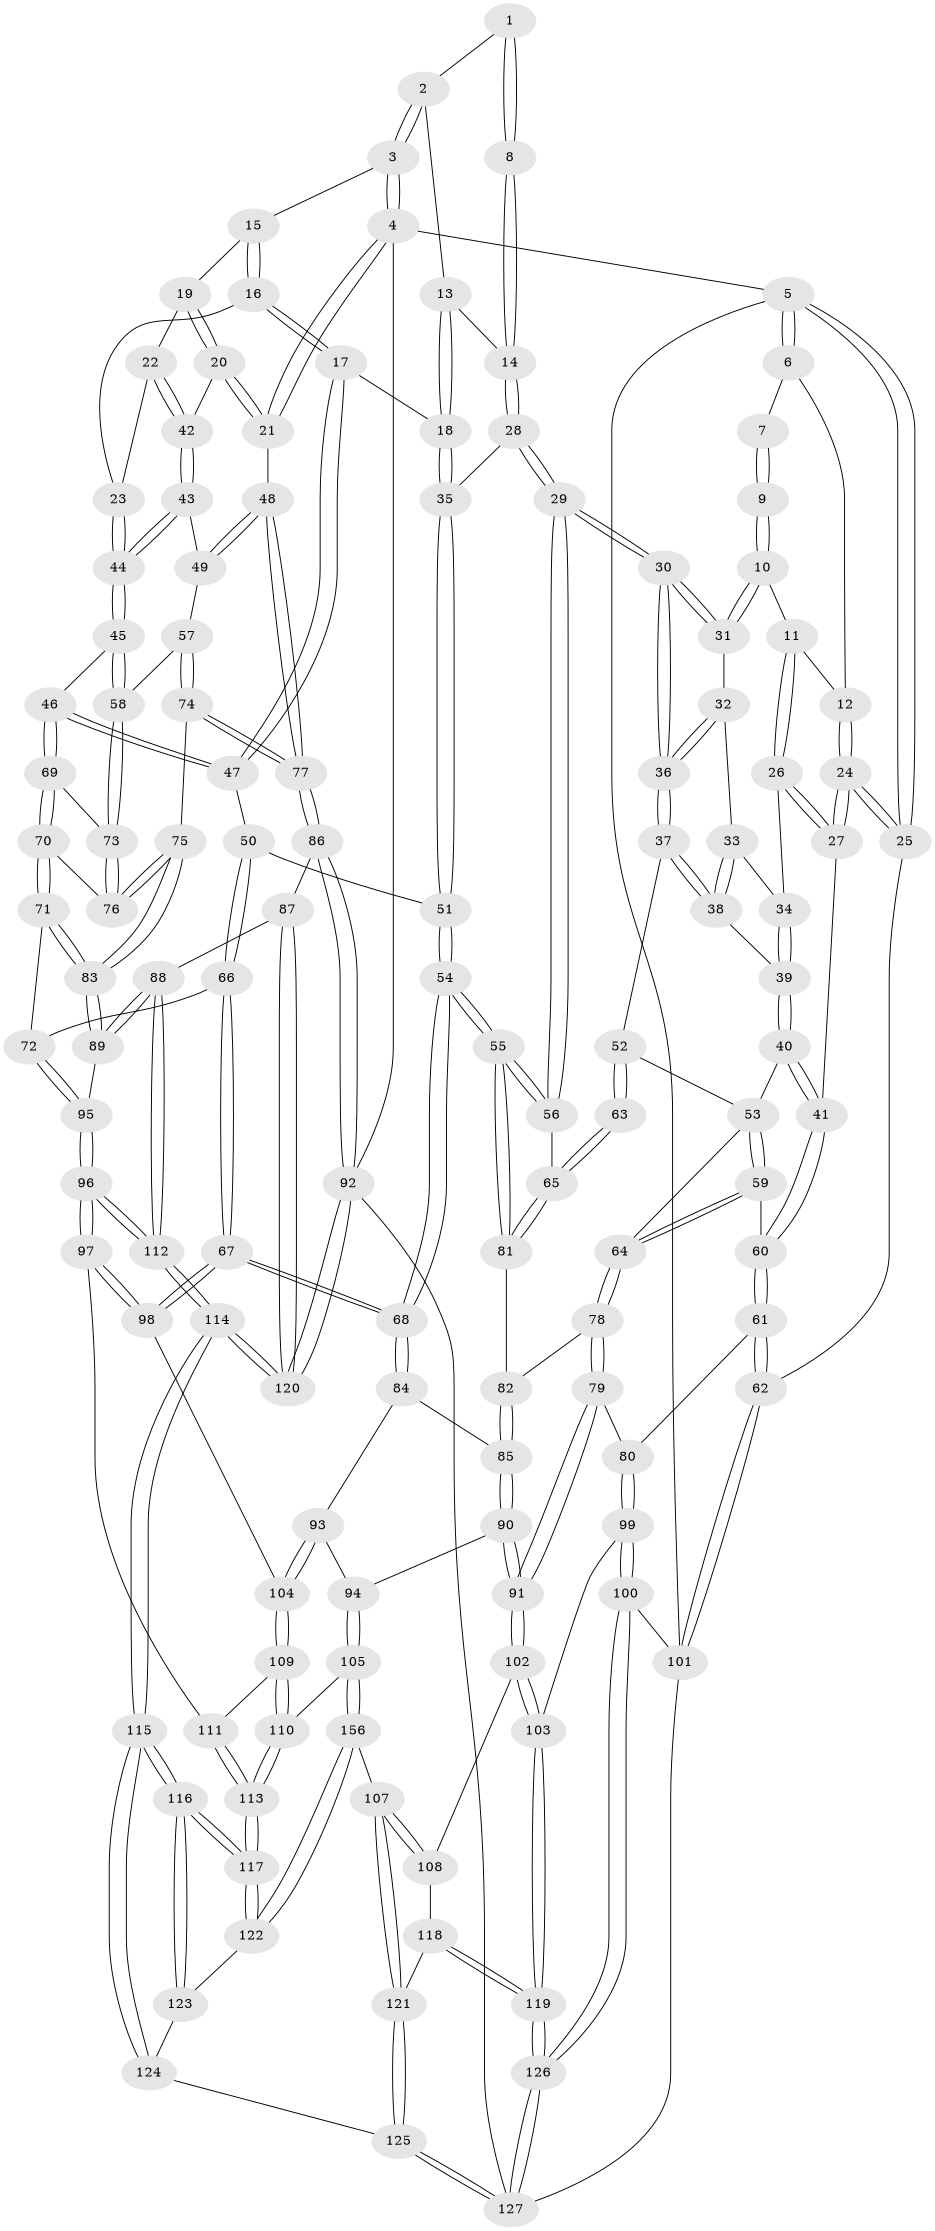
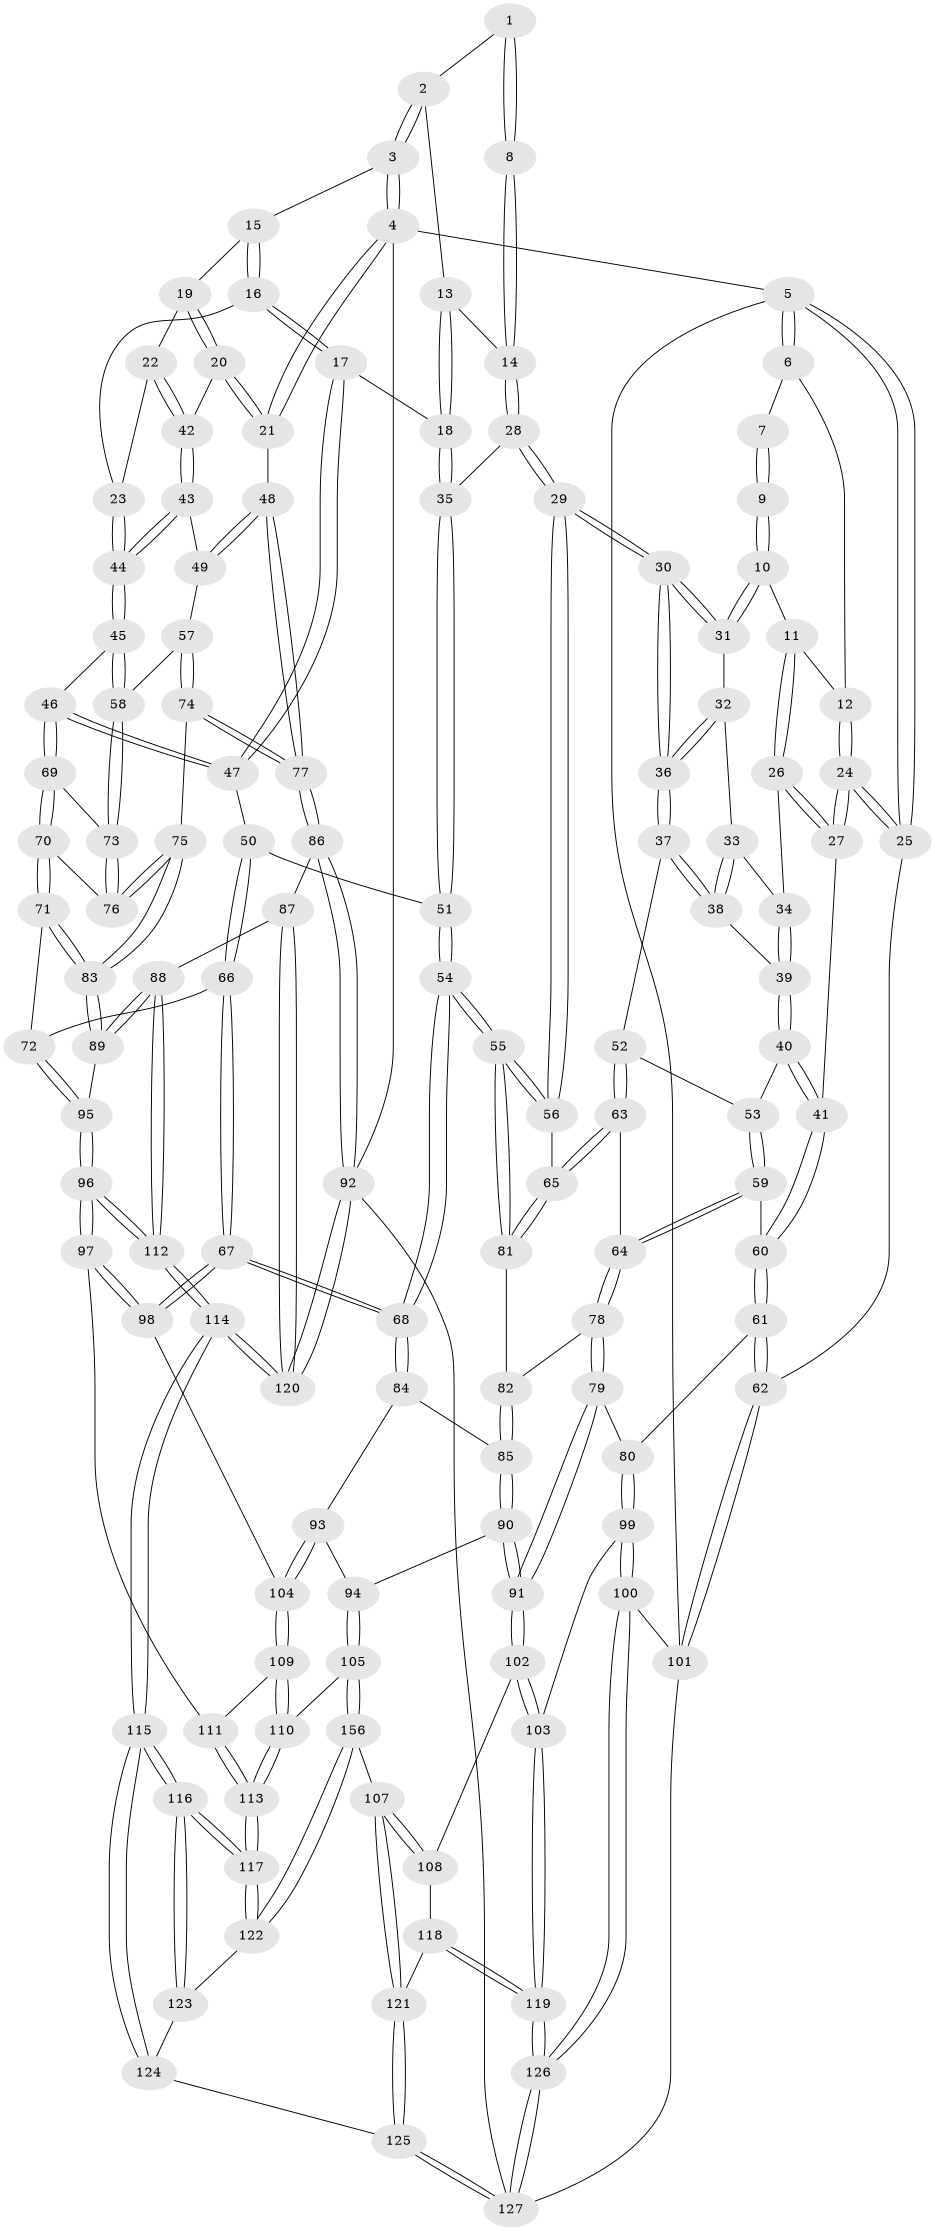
edge "53" -- "64": now "63" -- "64"
